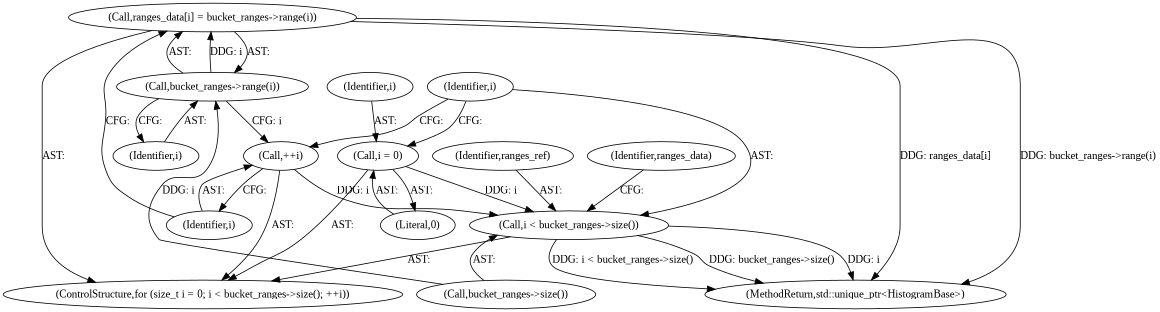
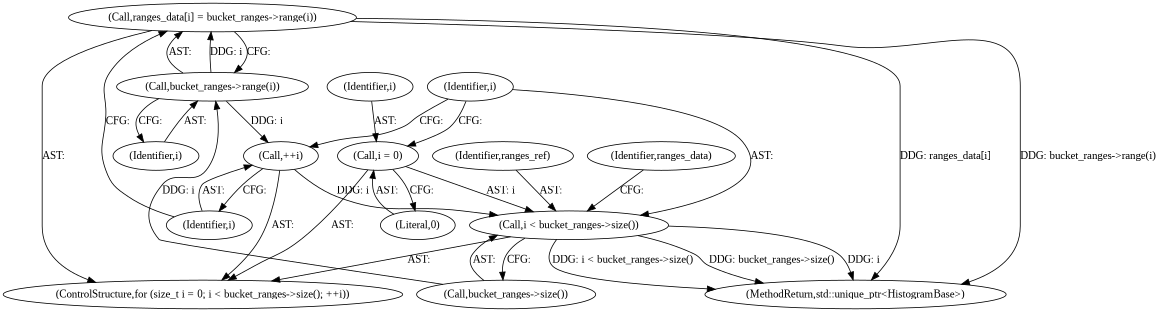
edge "(Call,ranges_data[i] = bucket_ranges->range(i))" -> "(Call,bucket_ranges->range(i))": label "AST: " -> "CFG: "
edge "(Call,bucket_ranges->range(i))" -> "(Call,++i)": label "CFG: i" -> "DDG: i"
edge "(Call,i = 0)" -> "(Literal,0)": label "AST: " -> "CFG: "
edge "(Call,i = 0)" -> "(Call,i < bucket_ranges->size())": label "DDG: i" -> "AST: i"
edge "(Call,i < bucket_ranges->size())" -> "(Call,bucket_ranges->size())": added, label "CFG:"
